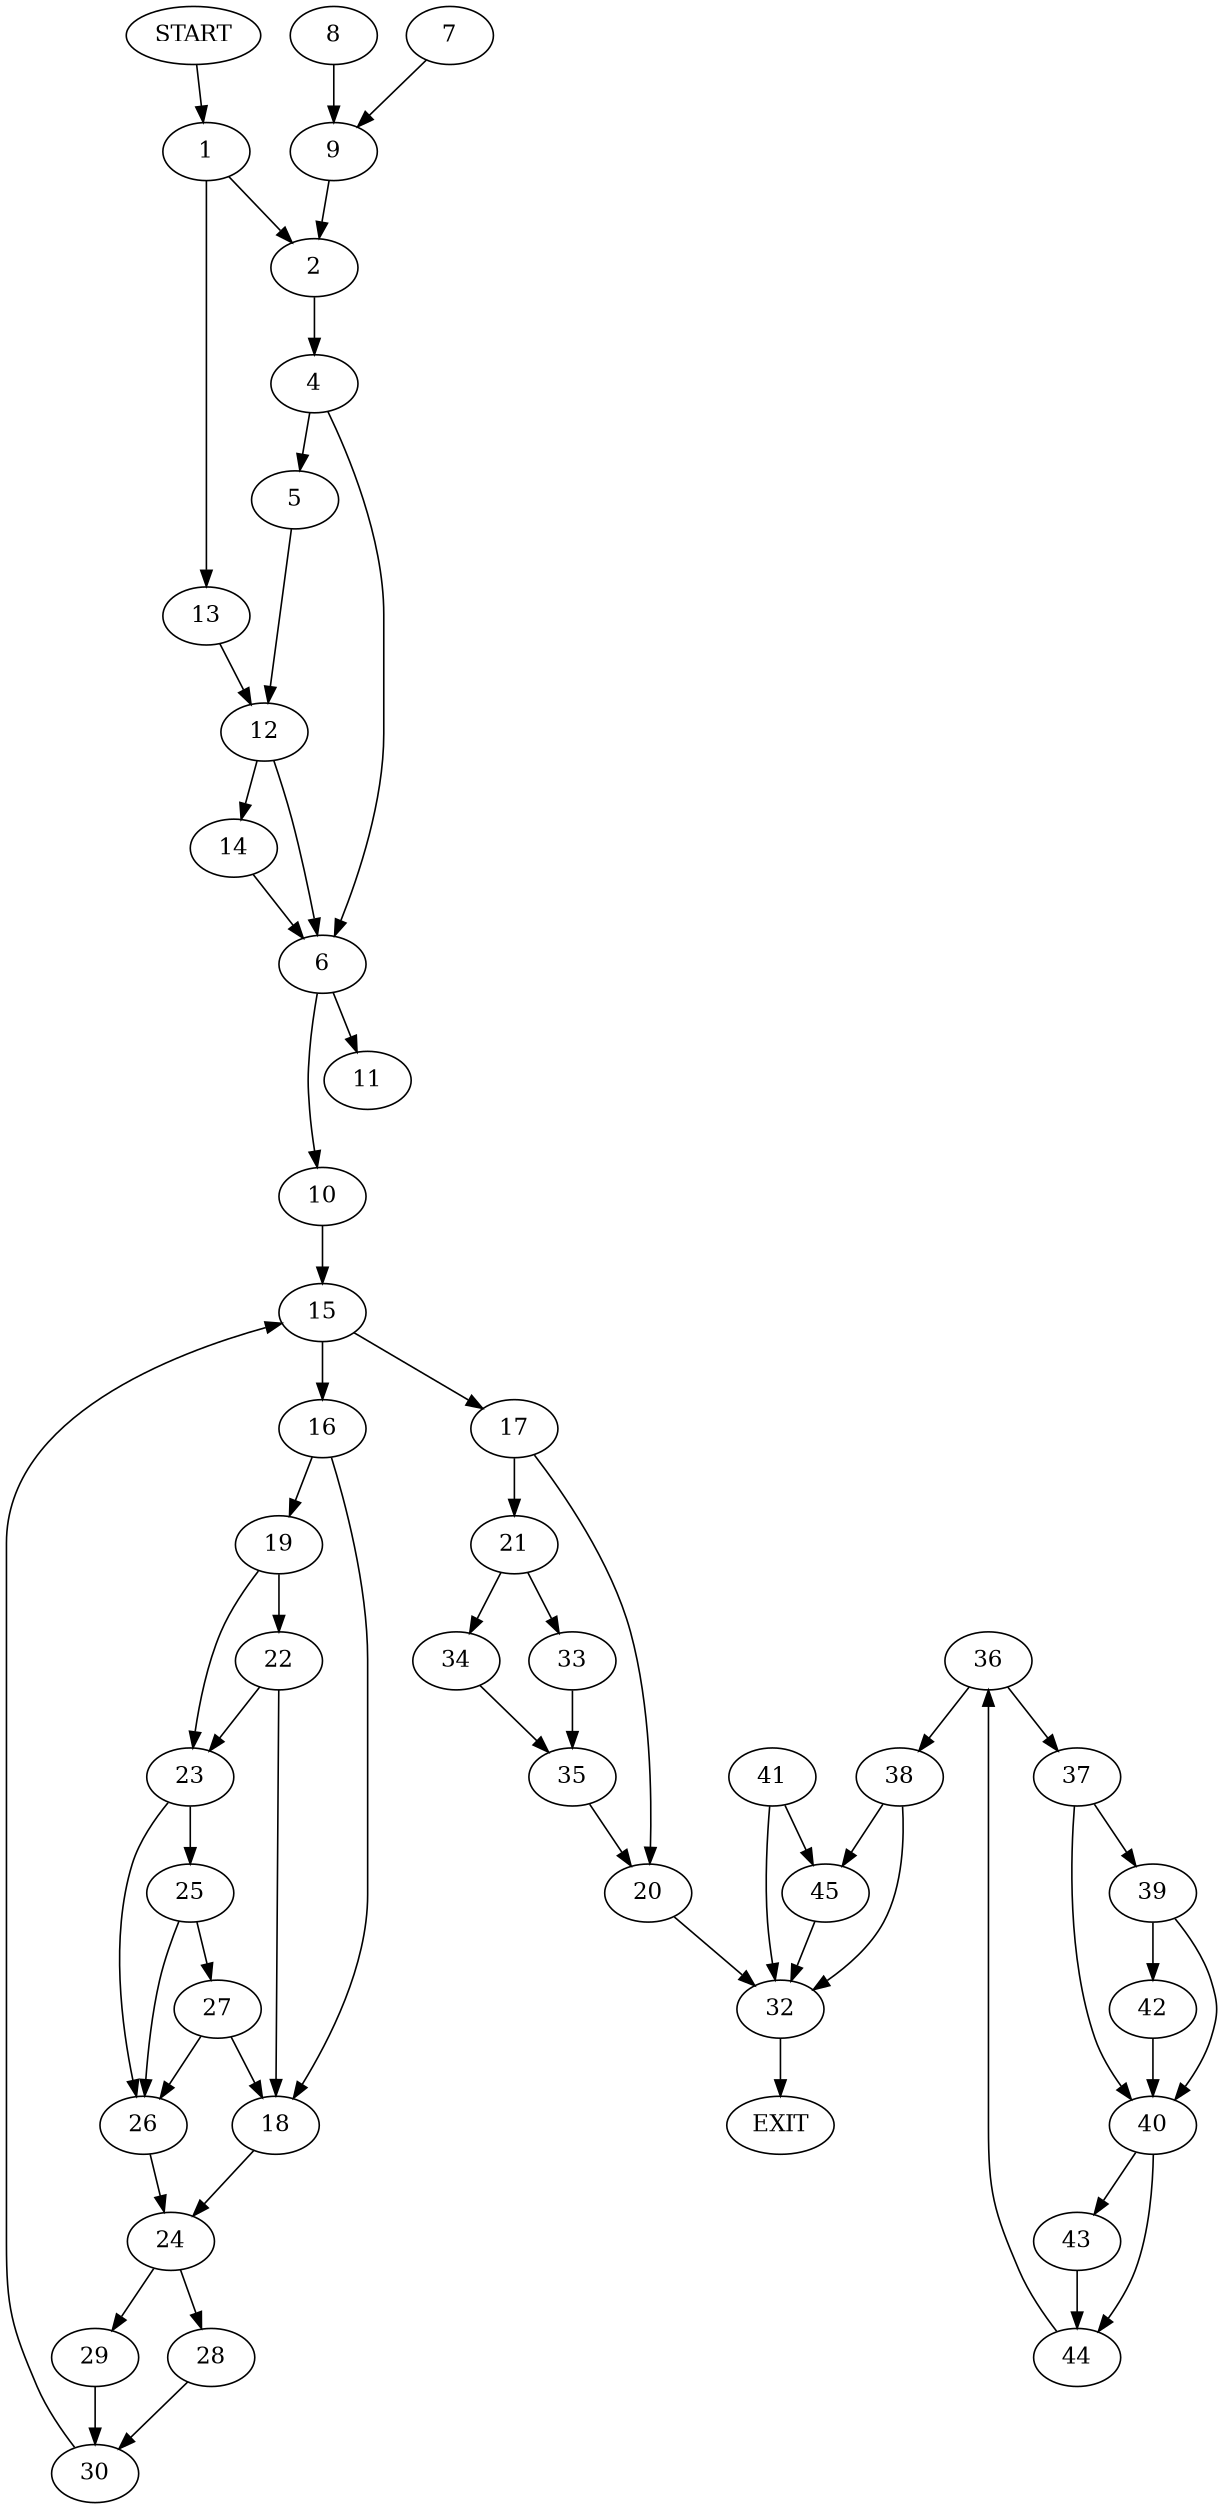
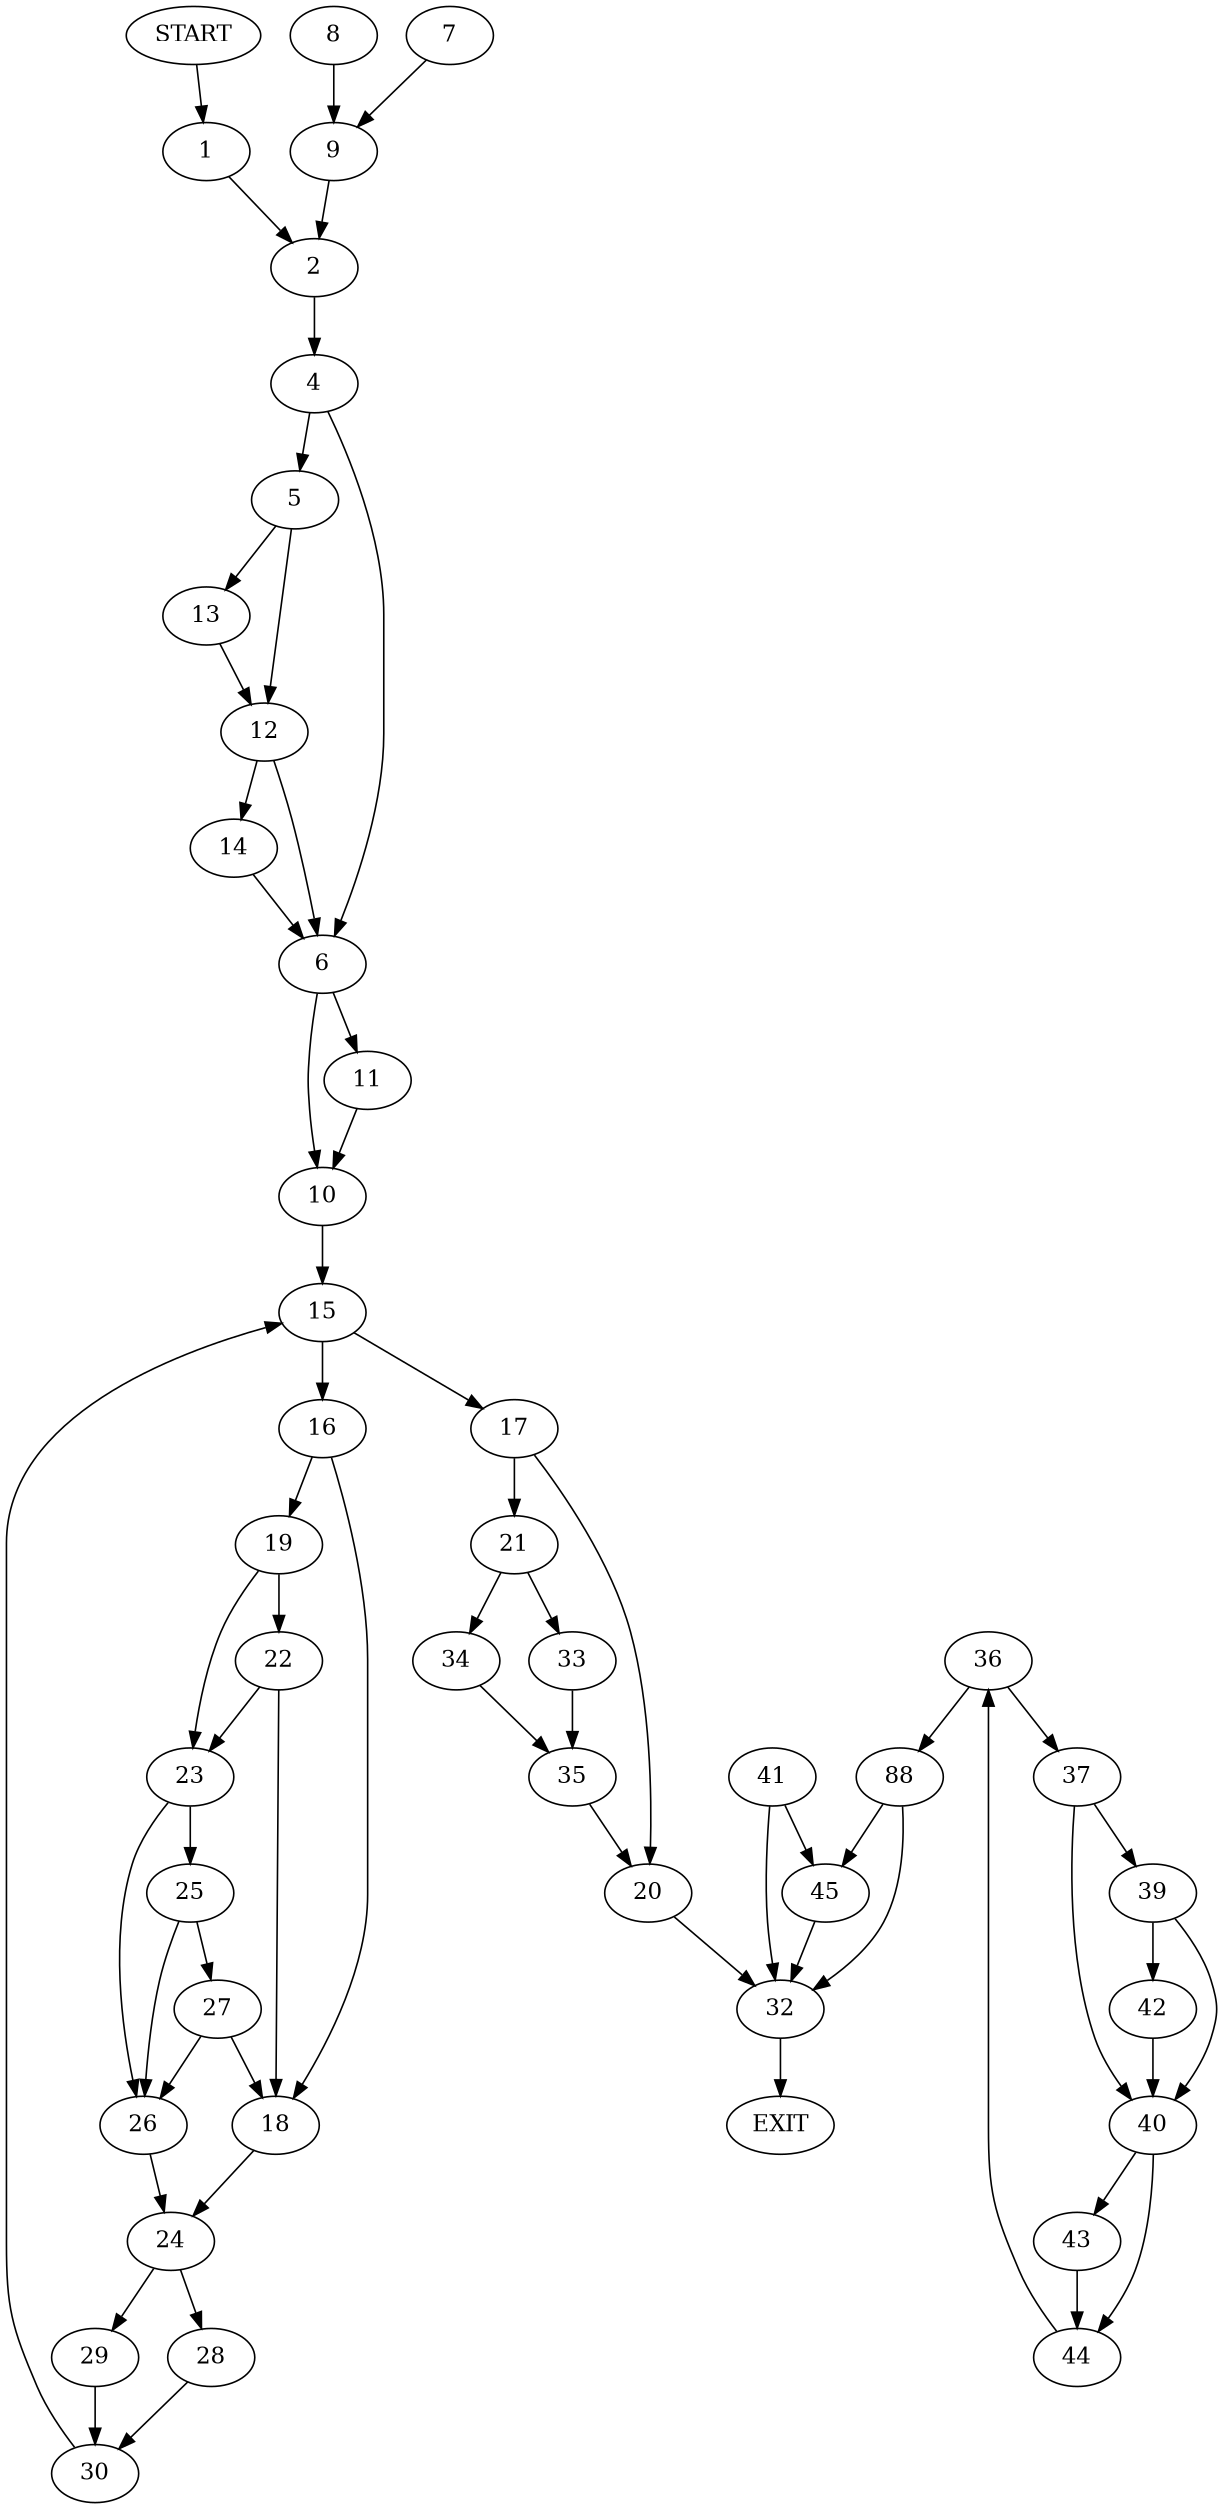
edge "1" -> "13": now "5" -> "13"
edge "11" -> "10": added
node "38": label "38" -> "88"
